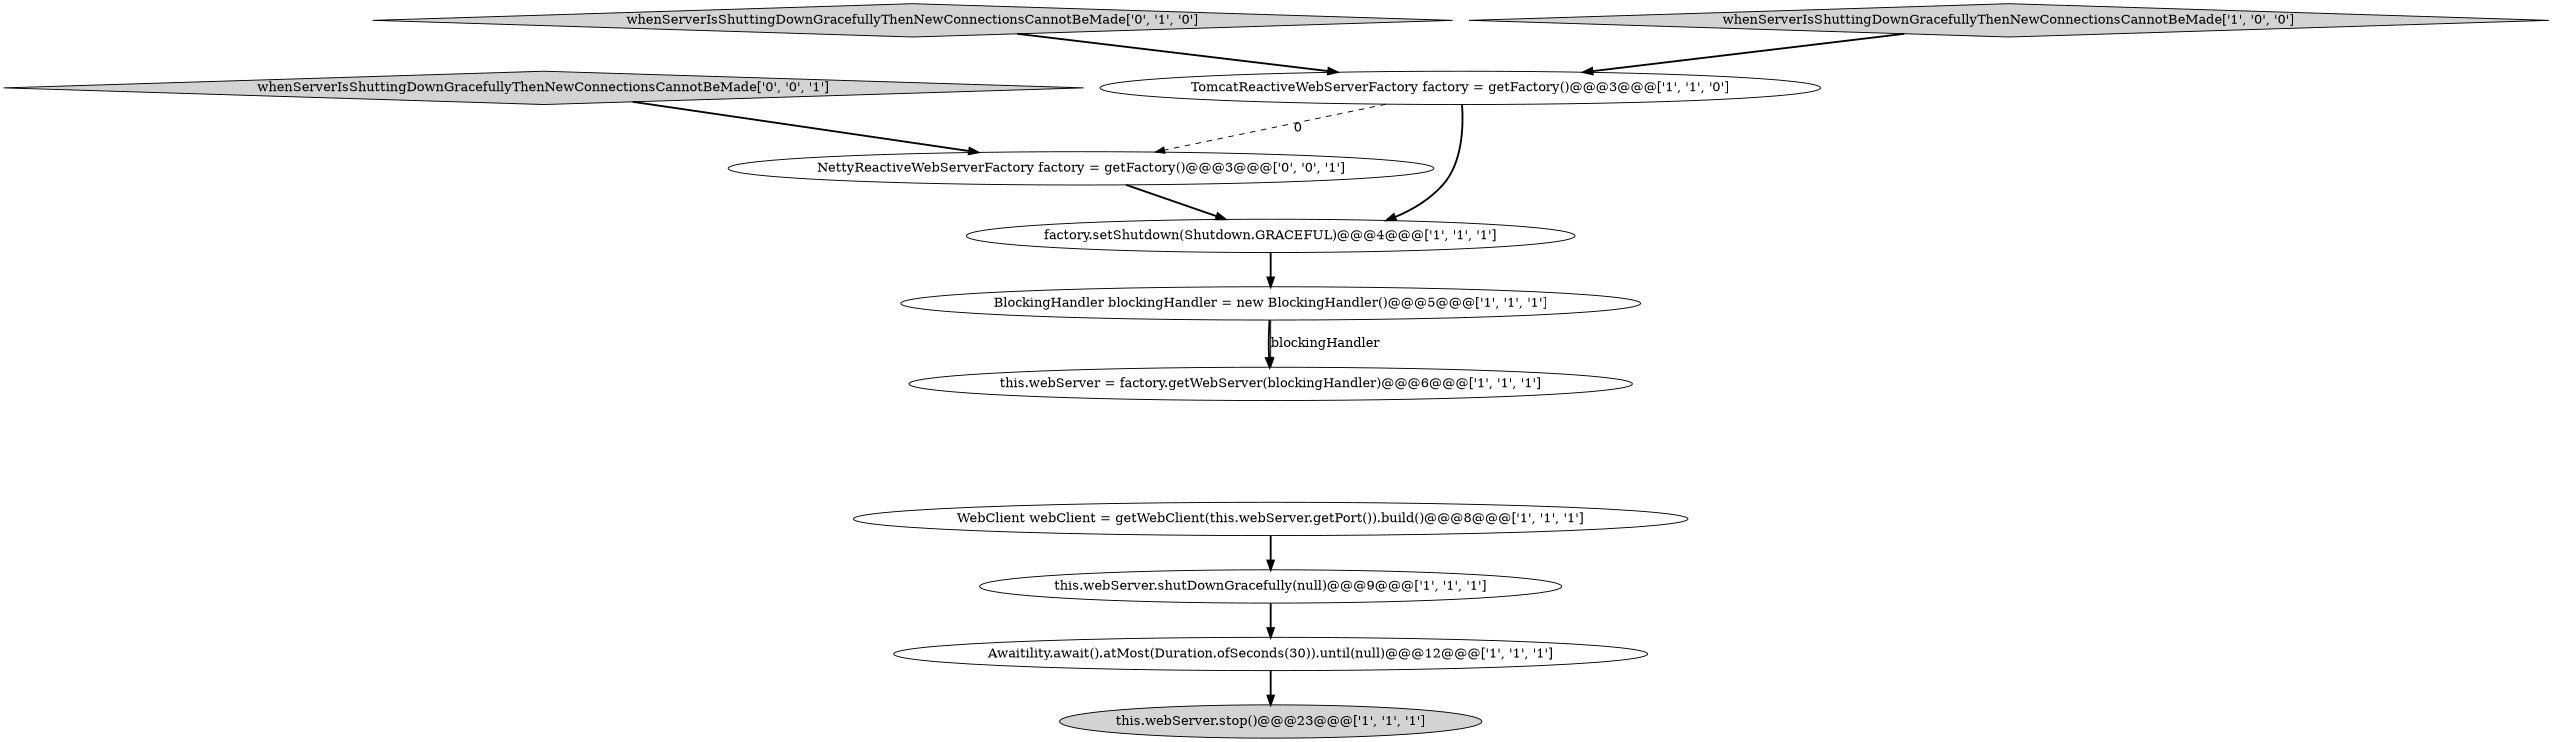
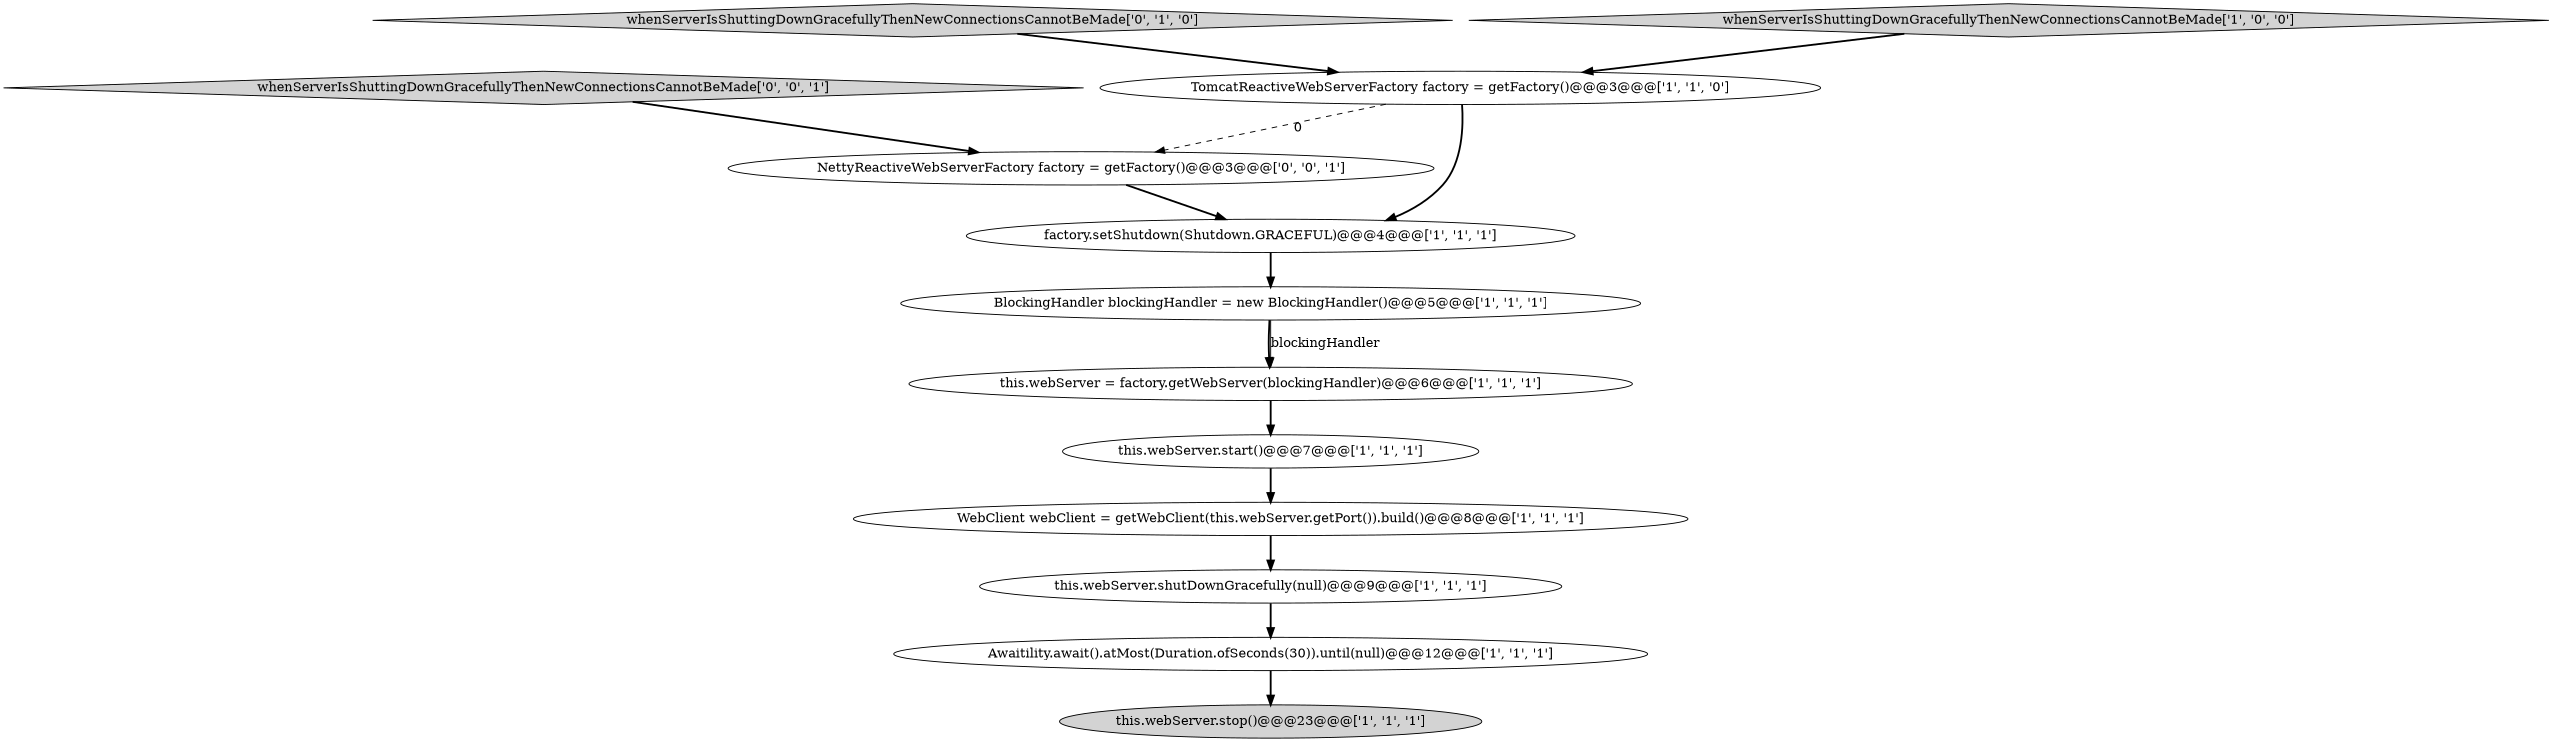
node "this.webServer.start()@@@7@@@['1', '1', '1']": added
